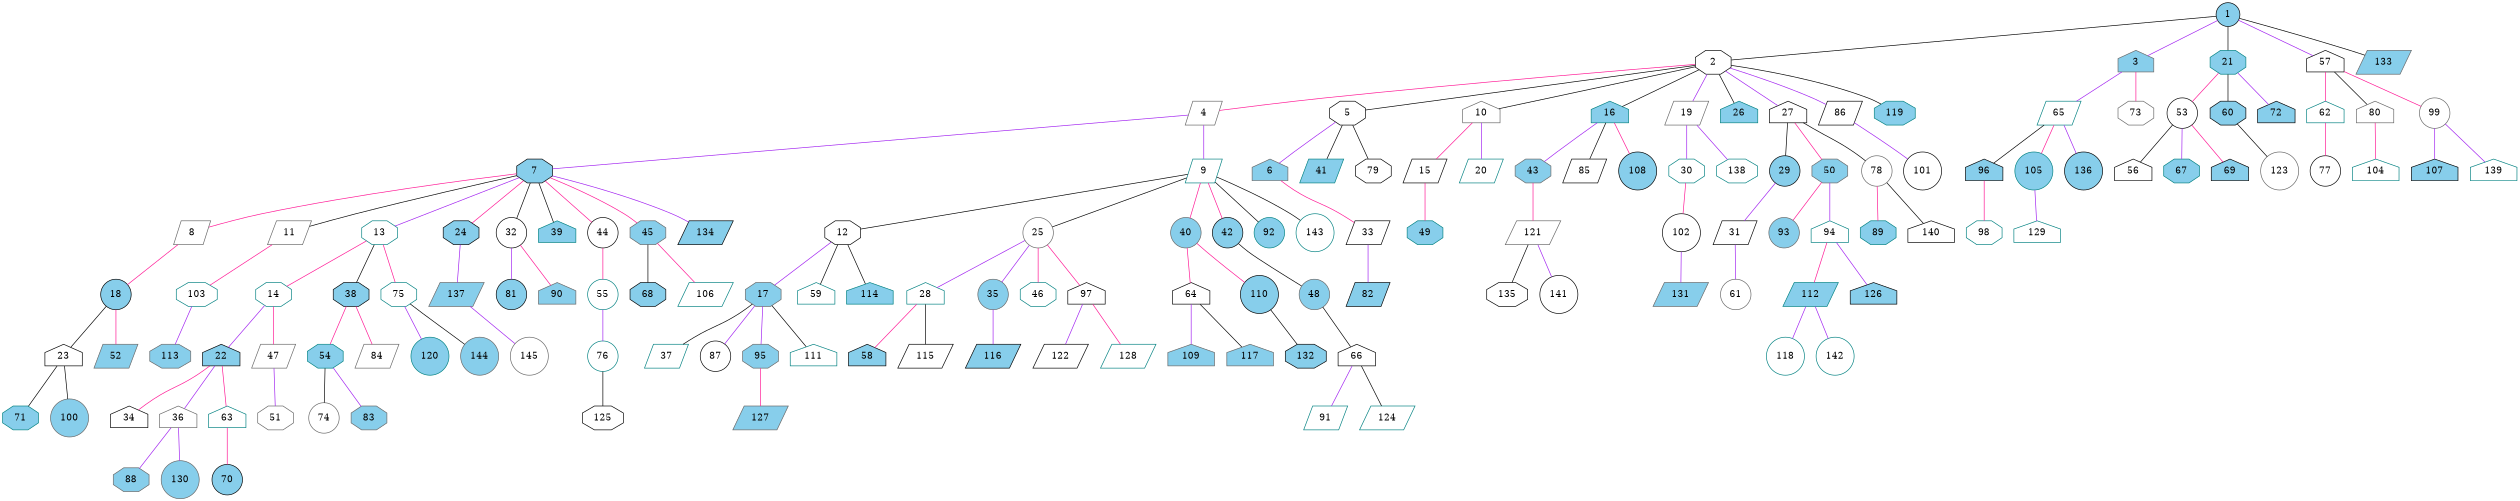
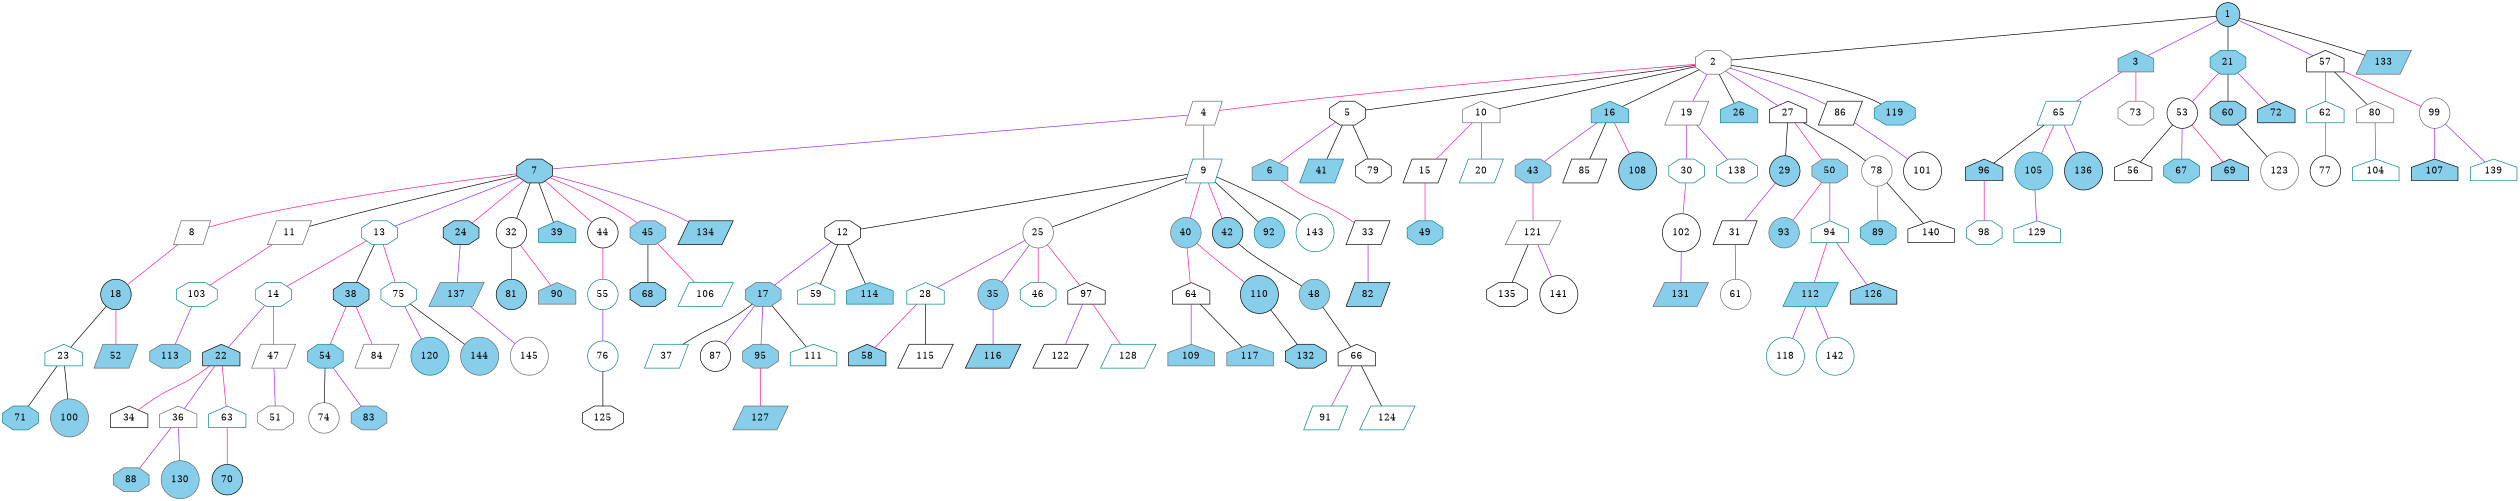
node "2": color black -> gray40
node "23": color black -> teal
